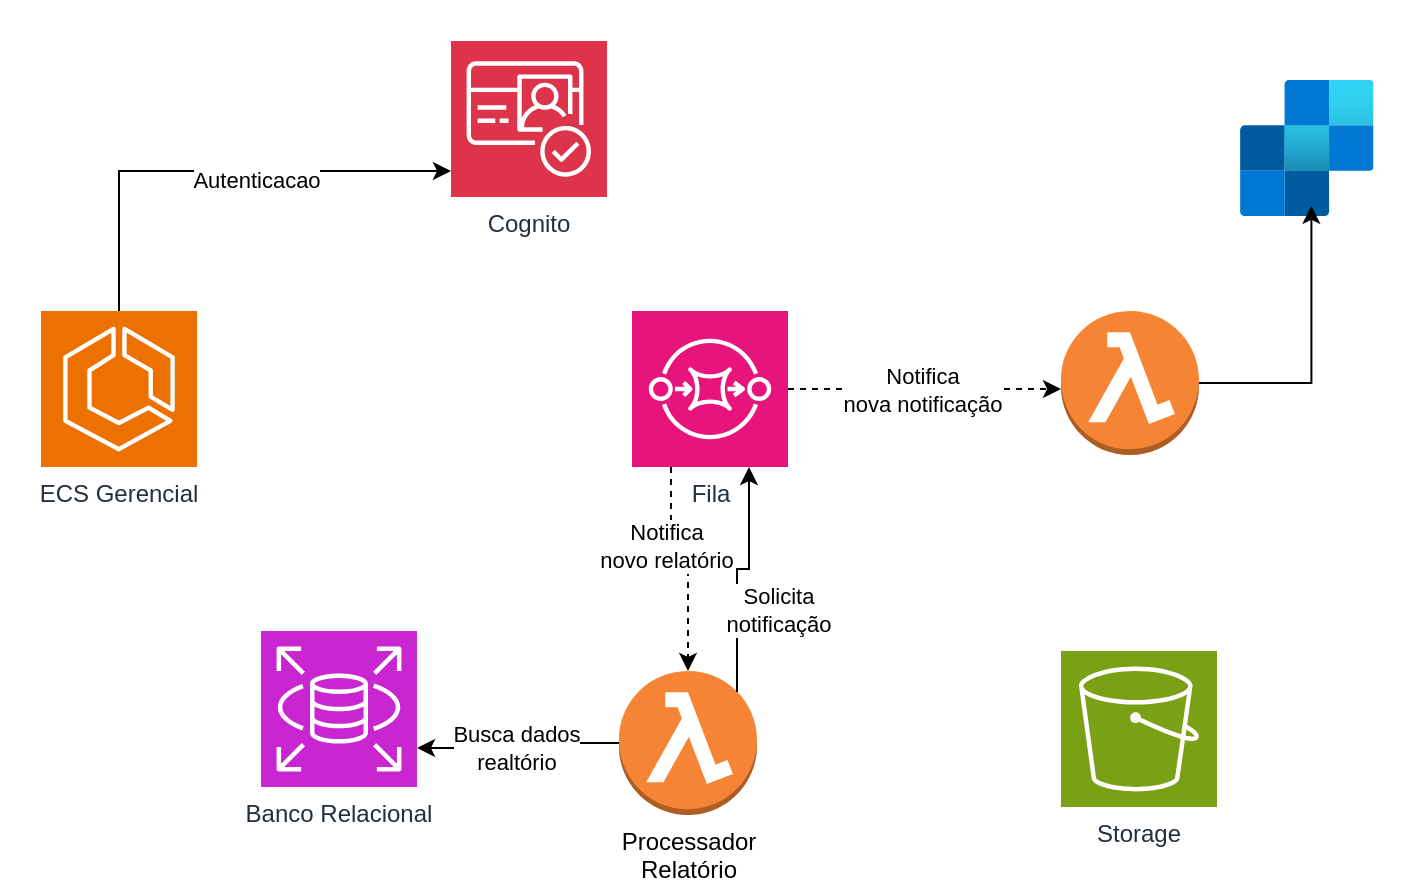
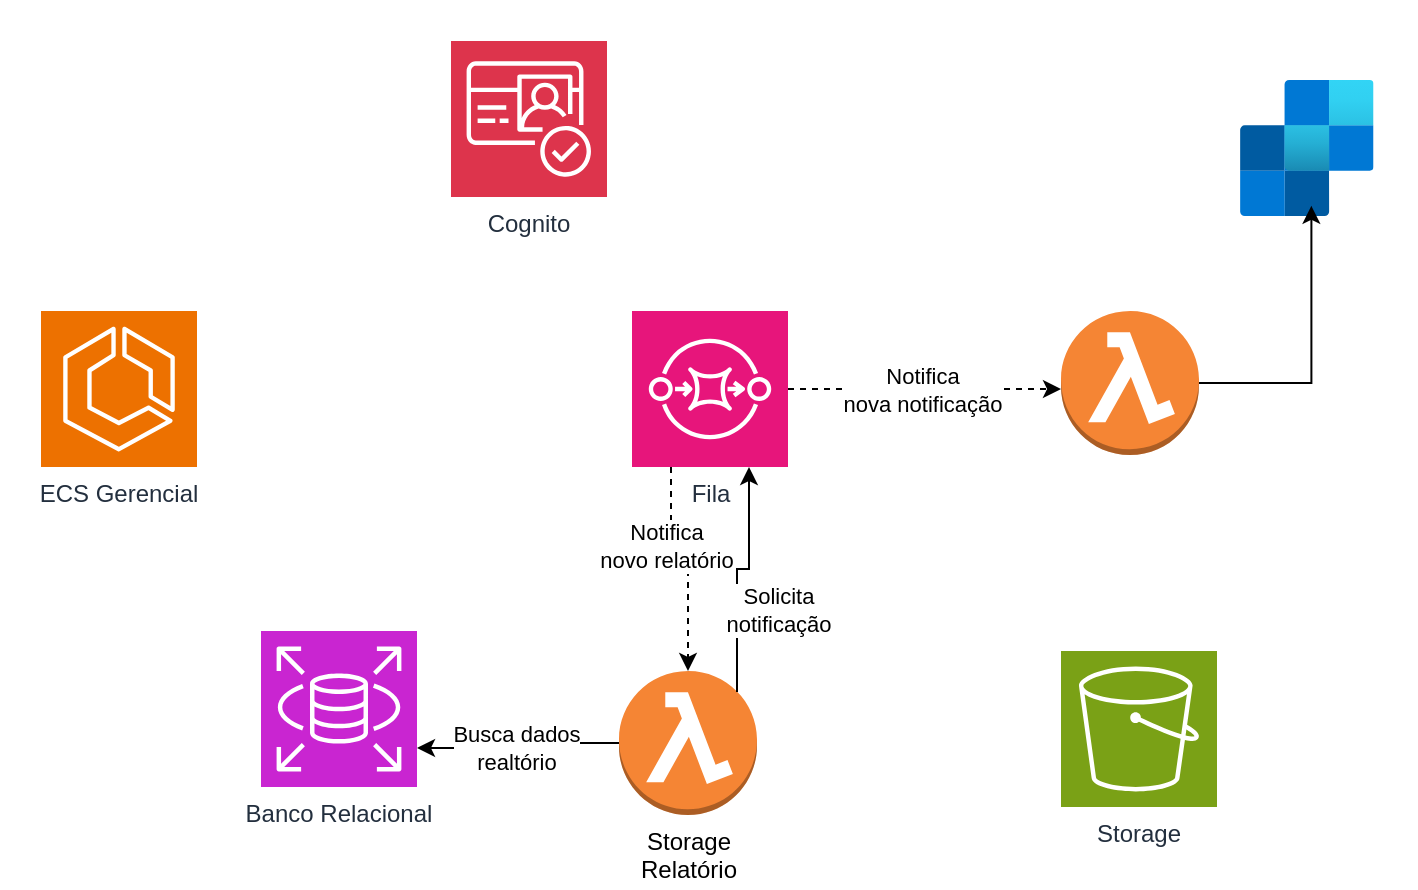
edge "ECS Gerencial" -> "Cognito": removed, label "Autenticacao"
node "Processador Relatório": label "Processador Relatório" -> "Storage Relatório"
